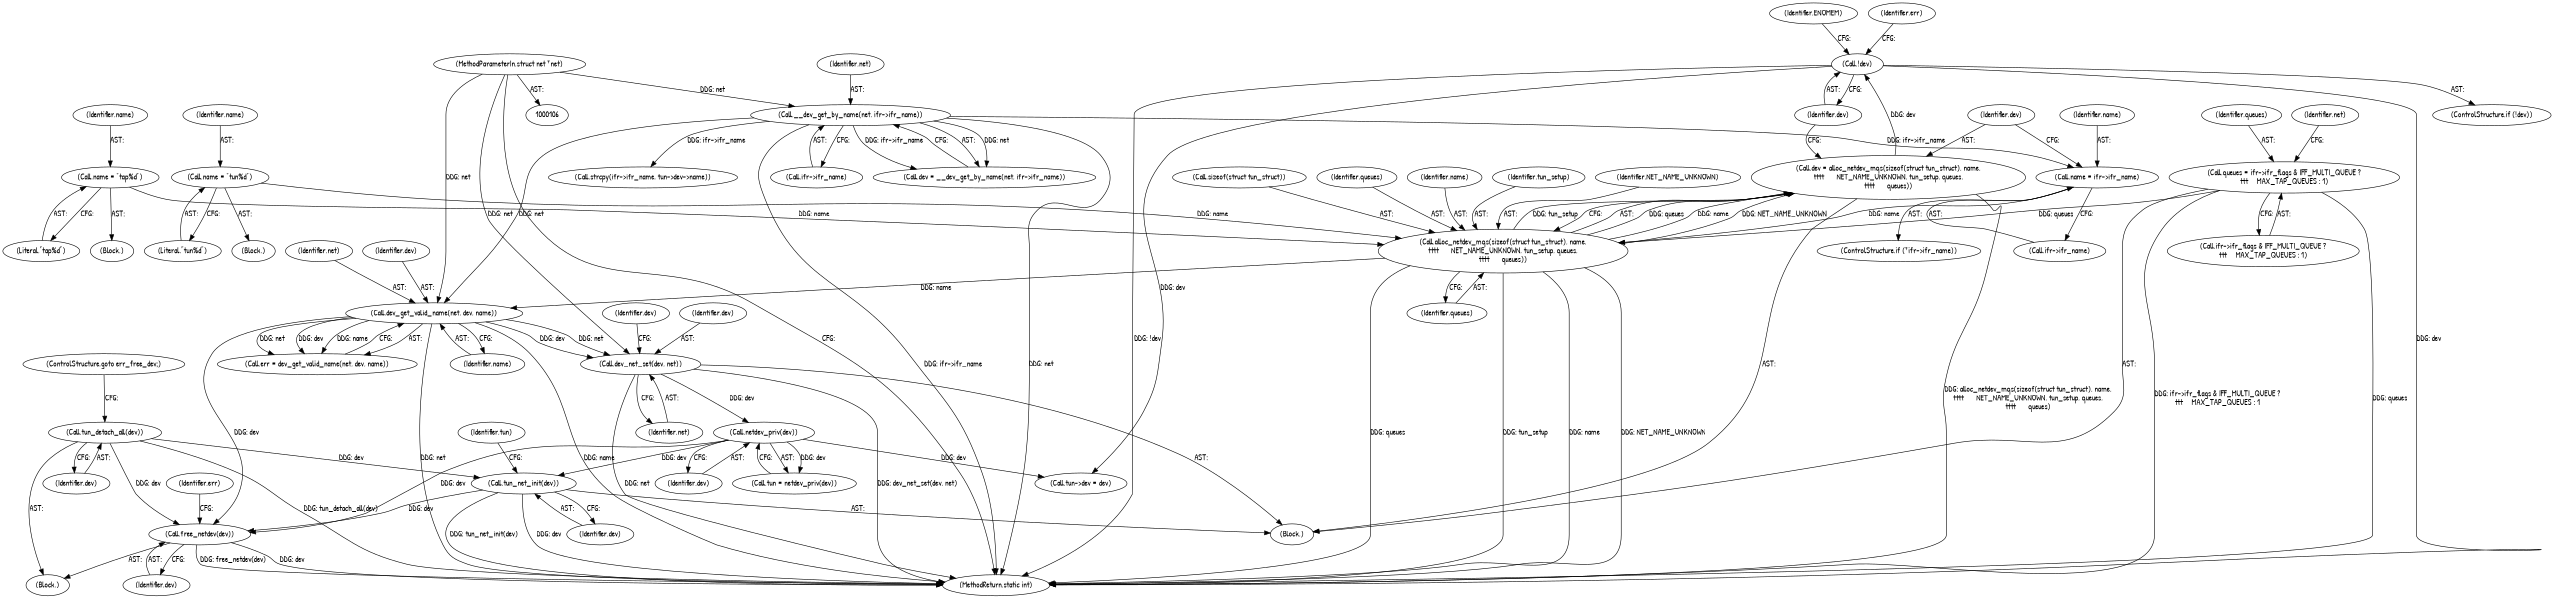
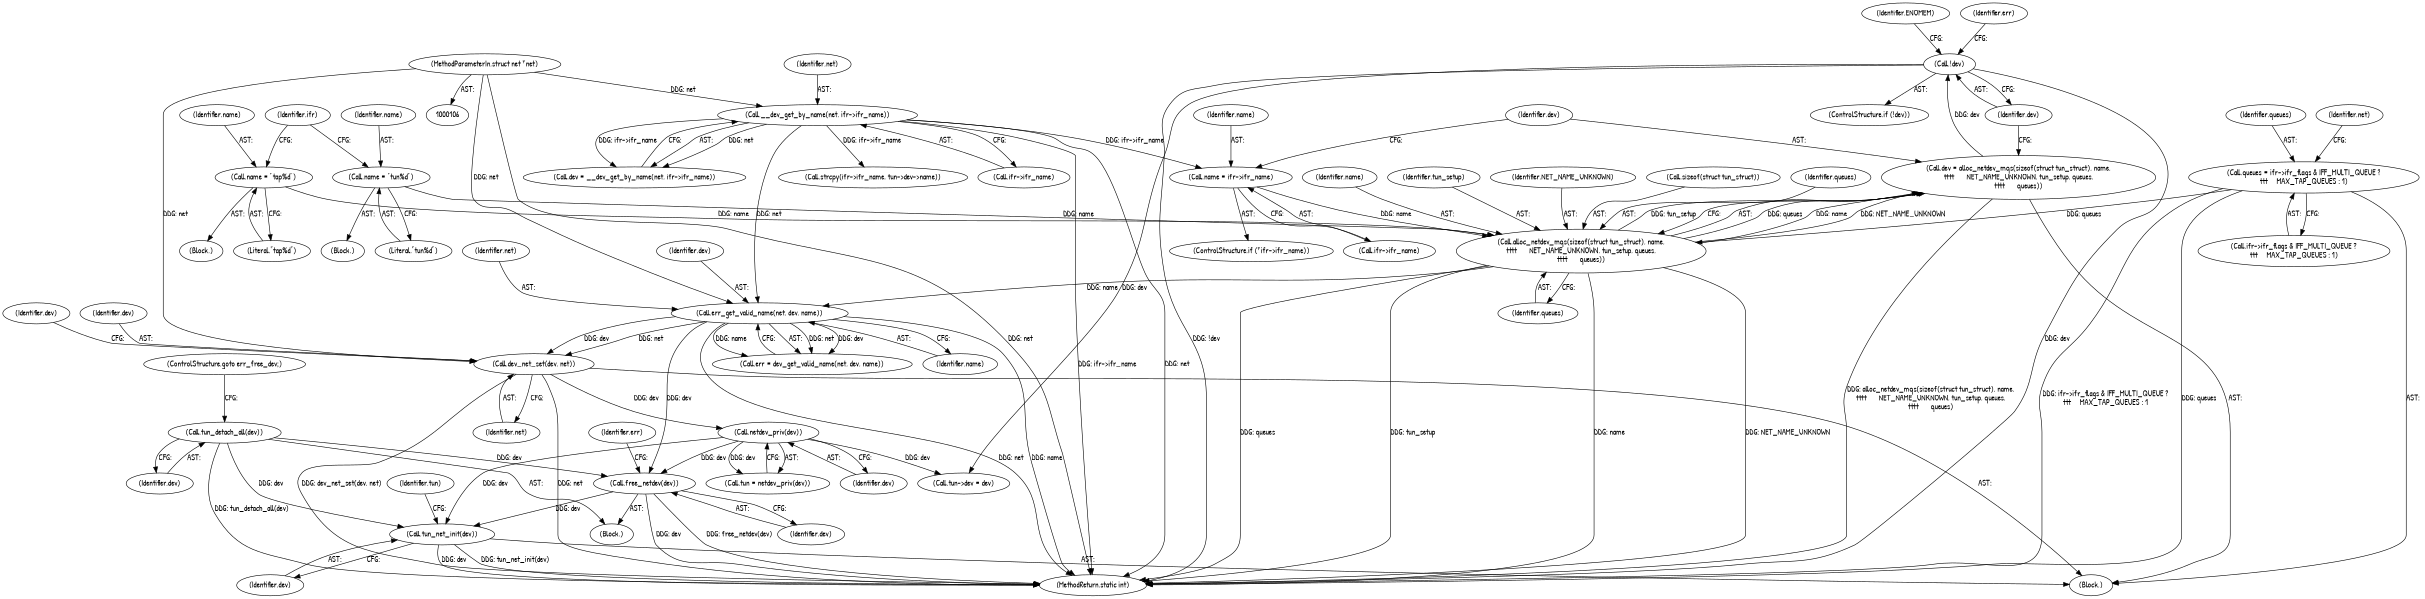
node "(Identifier,ifr)": added
node "(Call,dev_get_valid_name(net, dev, name))": label "(Call,dev_get_valid_name(net, dev, name))" -> "(Call,err_get_valid_name(net, dev, name))"
edge "(MethodParameterIn,struct net *net)" -> "(MethodReturn,static int)": label "CFG: " -> "DDG: net"
edge "(Call,tun_net_init(dev))" -> "(Call,free_netdev(dev))": reversed
